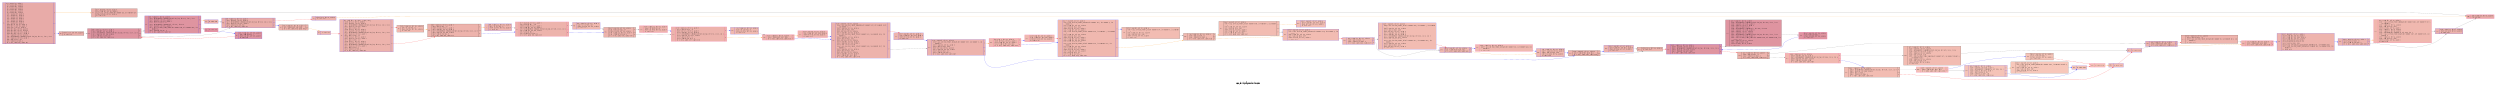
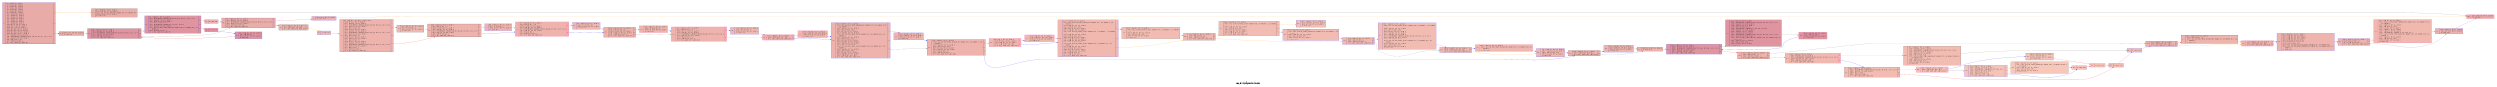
edge "183:" -> "197:": now "183:" -> "202:"
